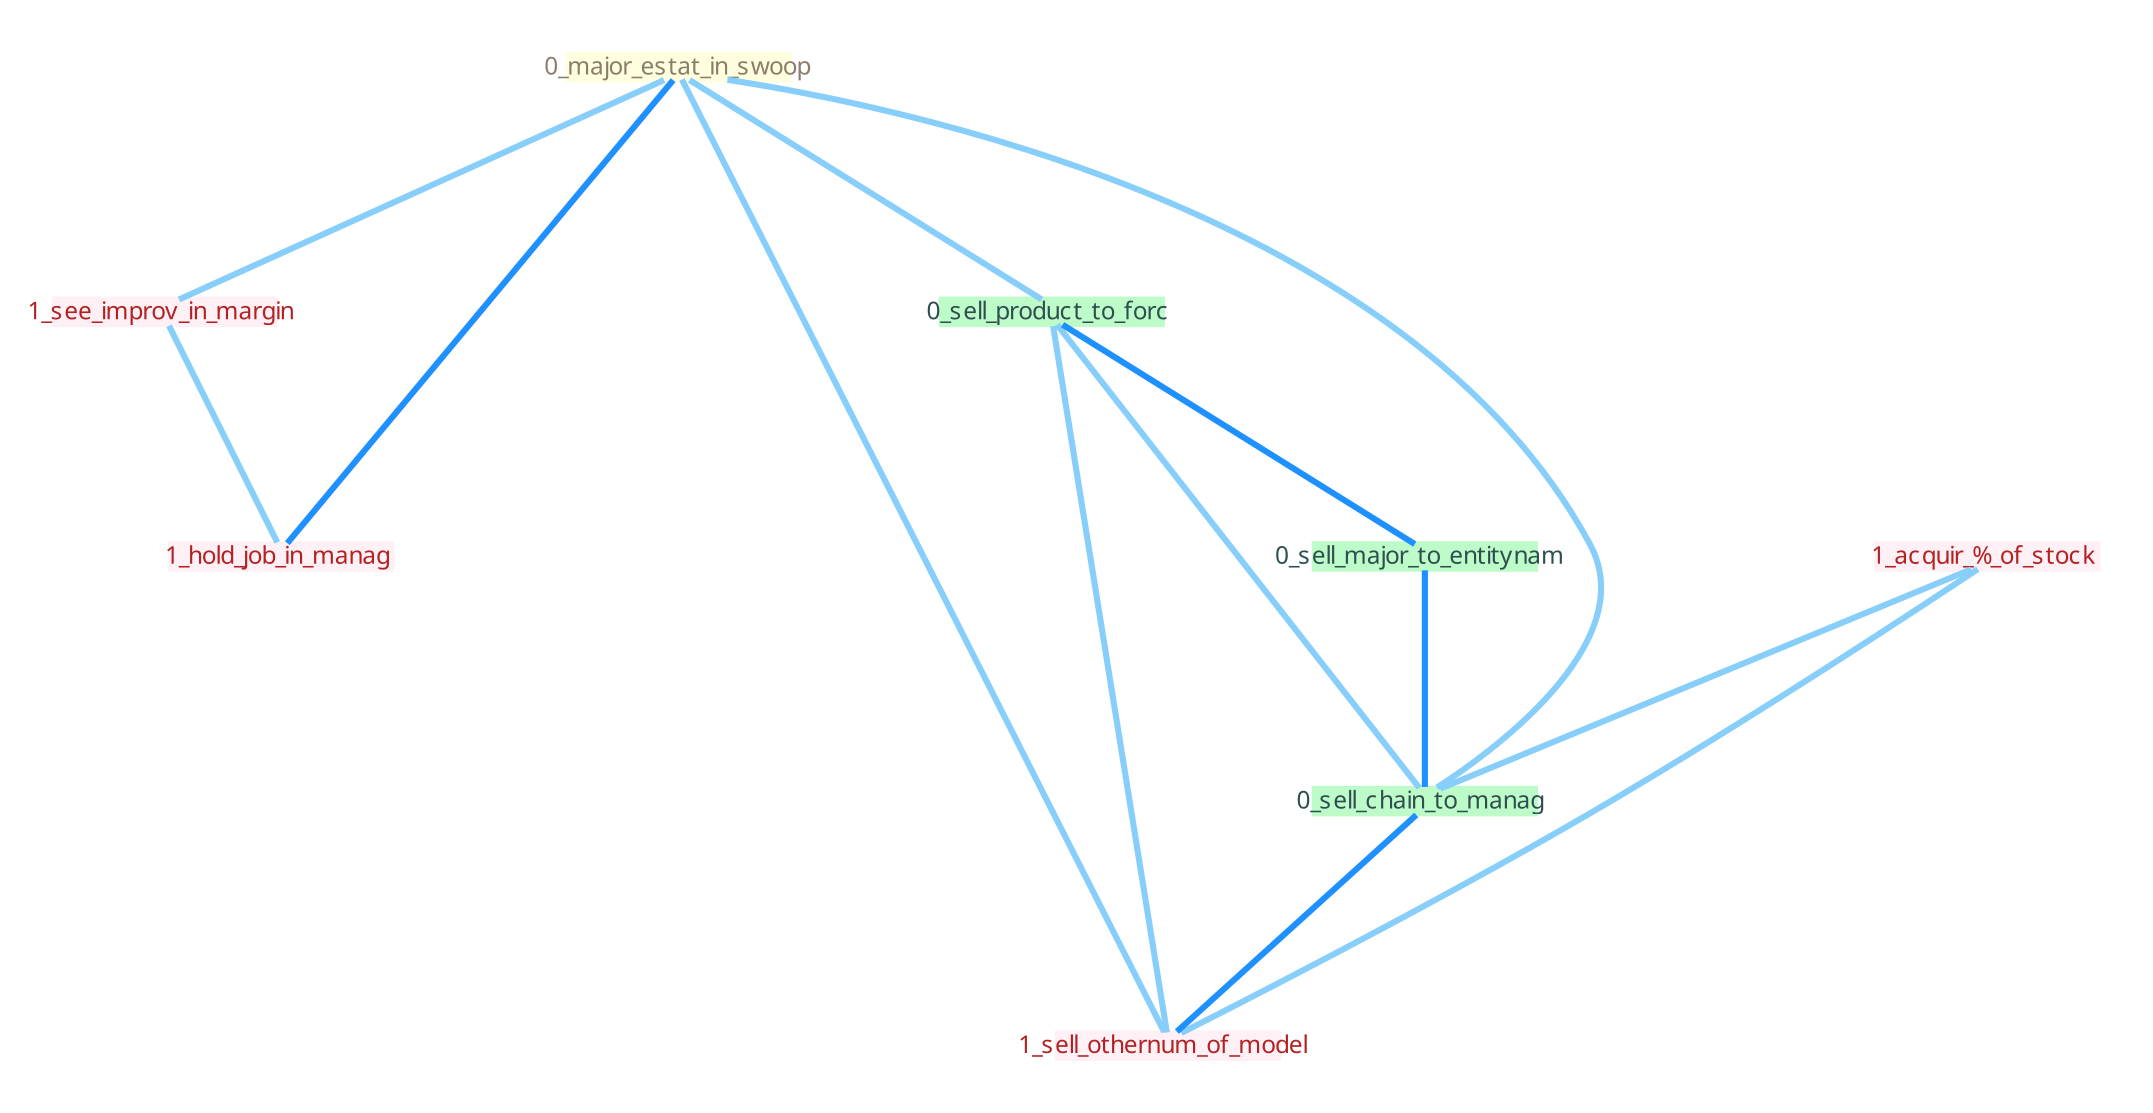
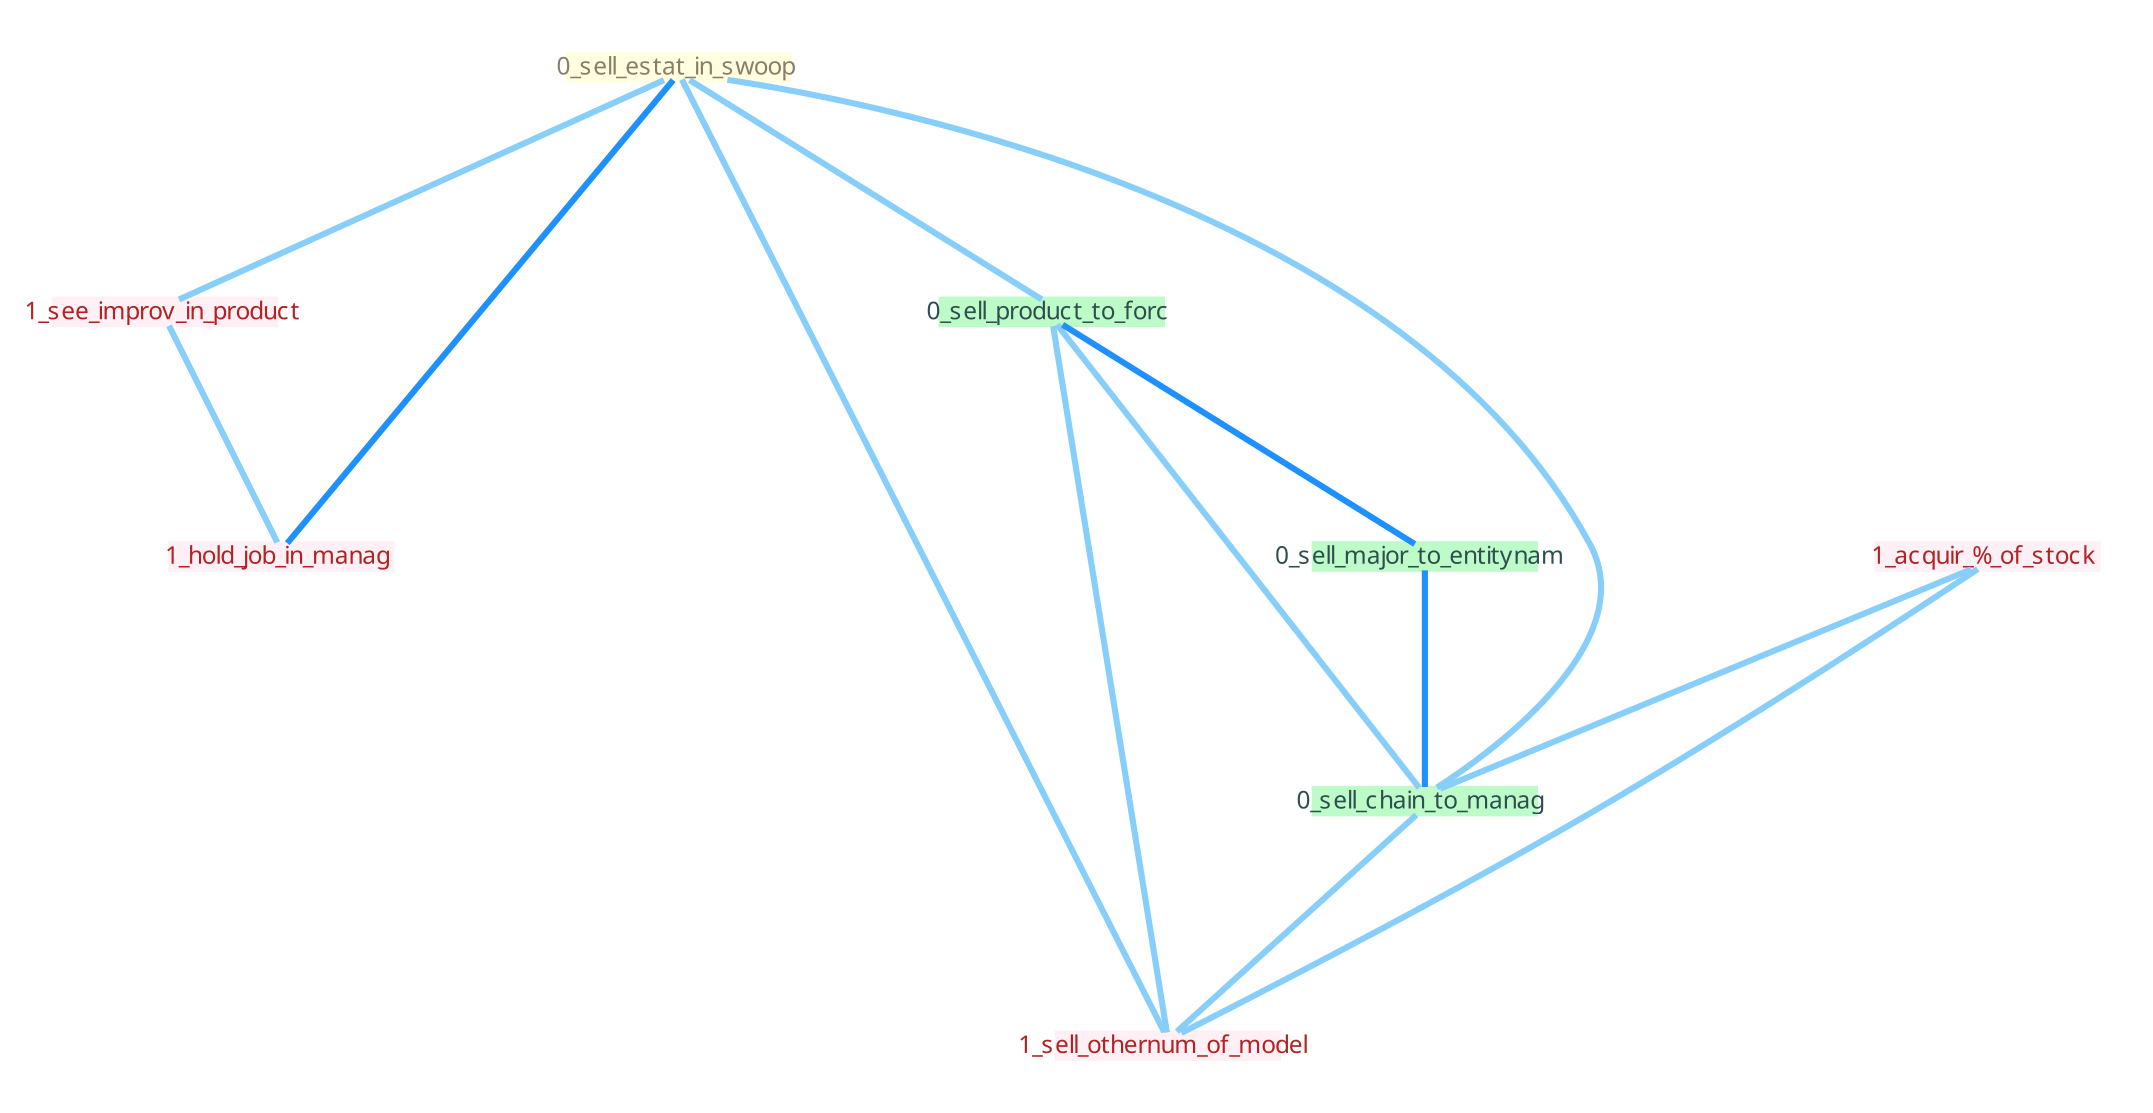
node "0_major_estat_in_swoop": label "0_major_estat_in_swoop" -> "0_sell_estat_in_swoop"
node "1_see_improv_in_margin": label "1_see_improv_in_margin" -> "1_see_improv_in_product"
edge "0_sell_chain_to_manag" -- "1_sell_othernum_of_model": color #1e90ff -> #87cefa
